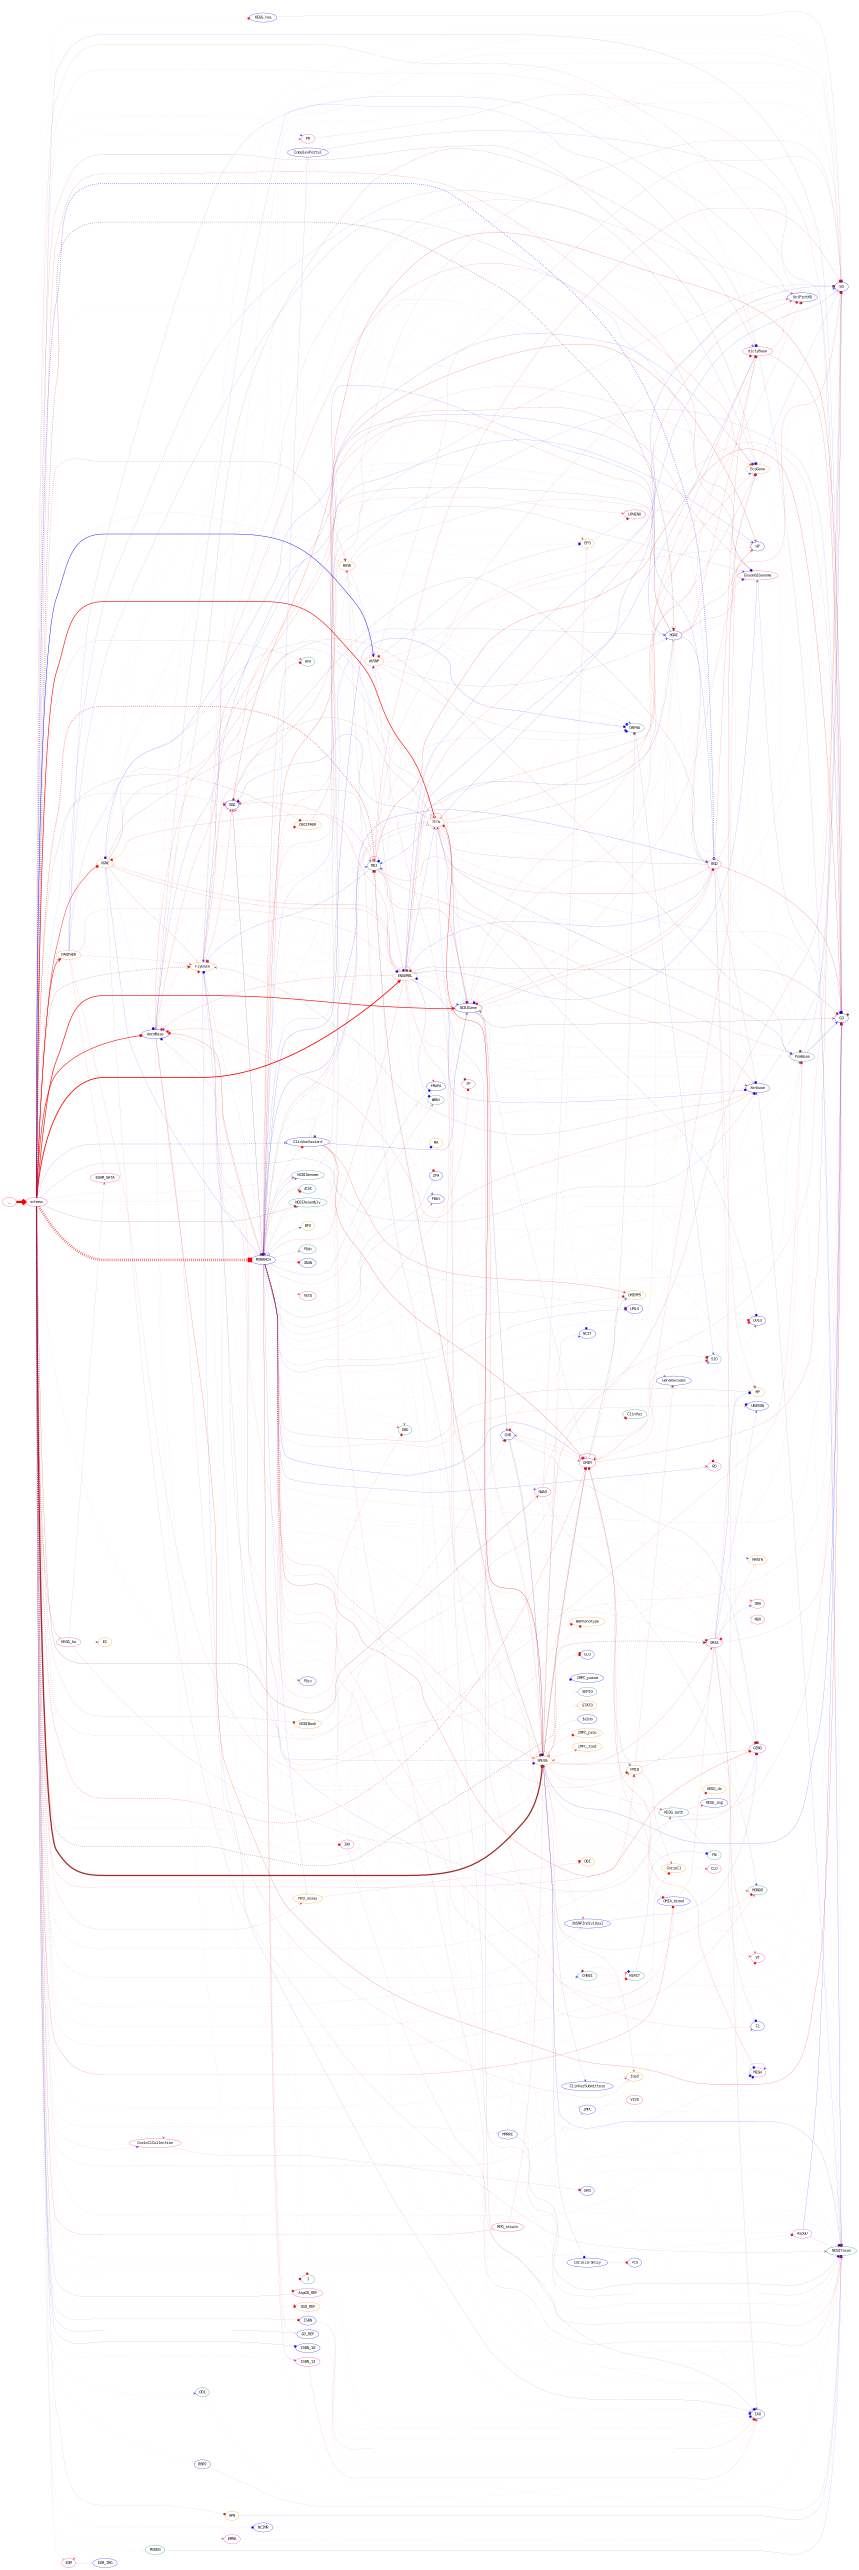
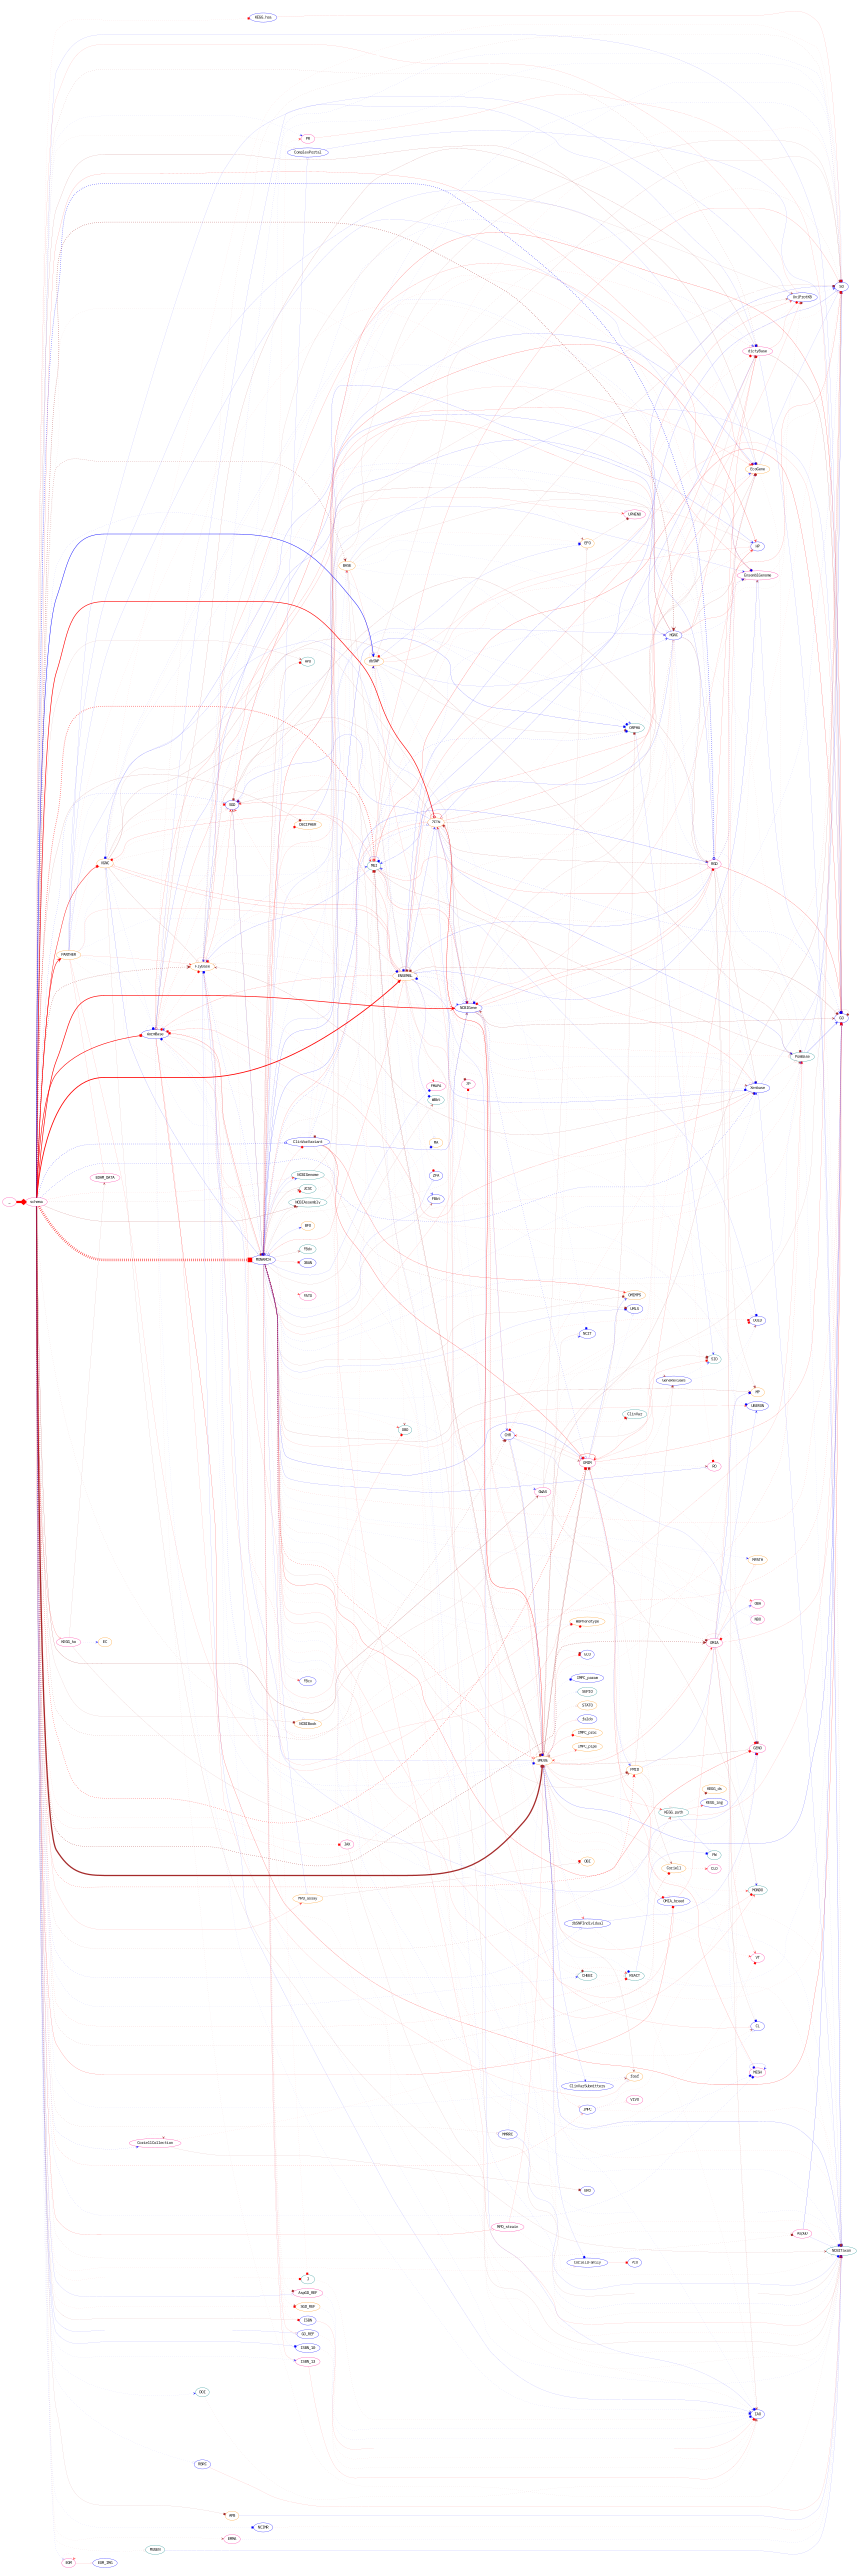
node "EMAPA": color blue -> deeppink
node "IMPC_foaf": label "IMPC_foaf" -> "IMPC_pipe"
